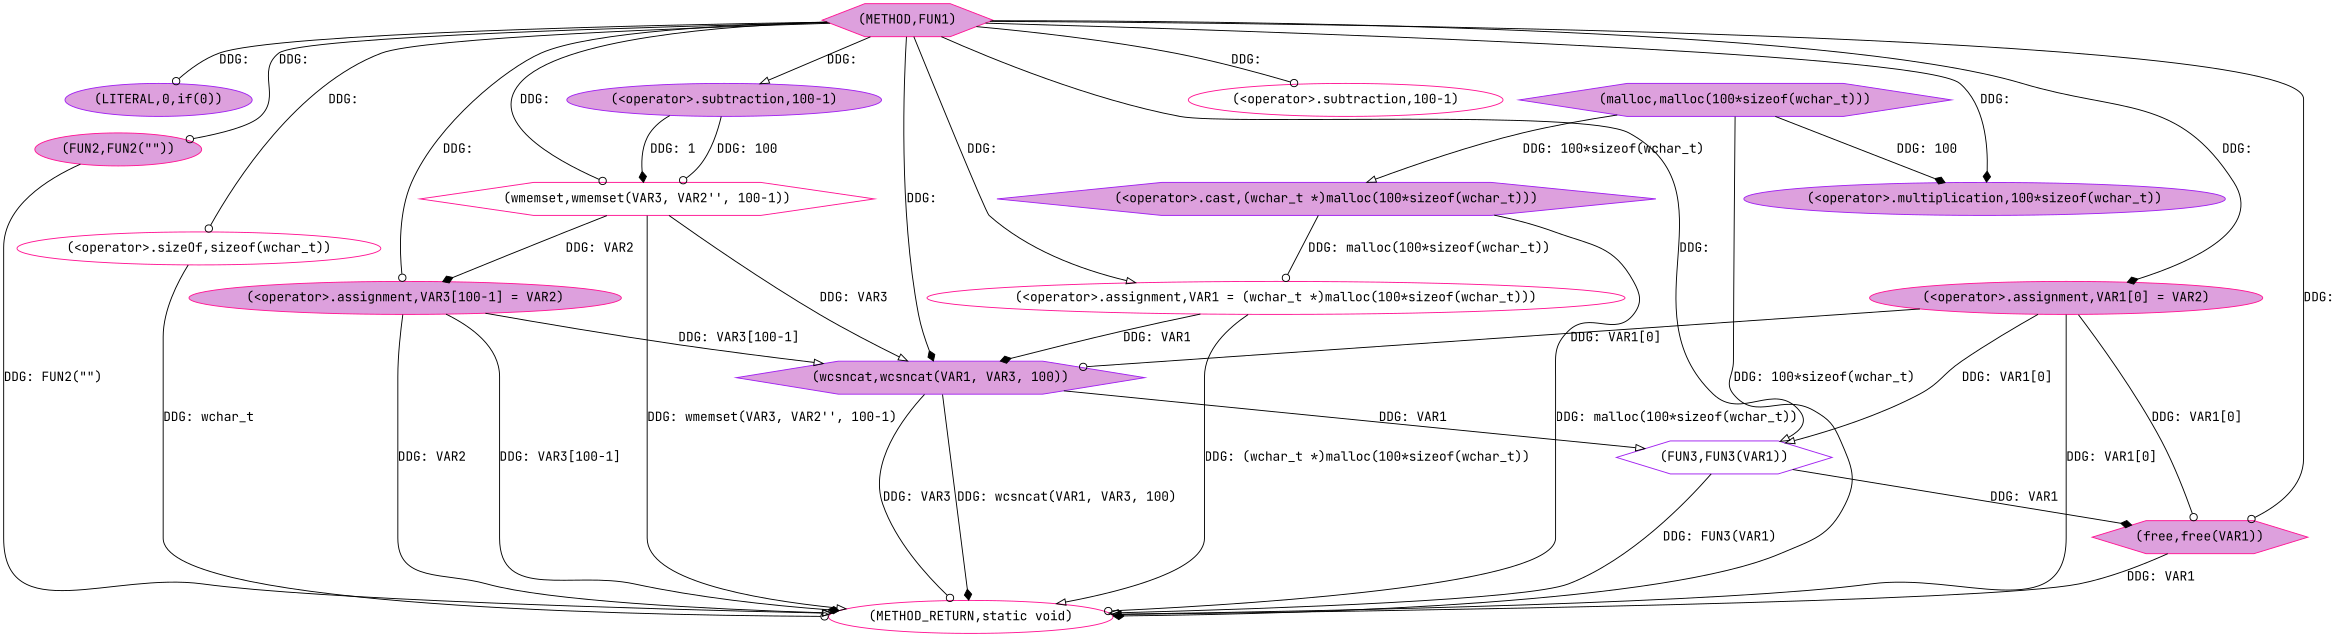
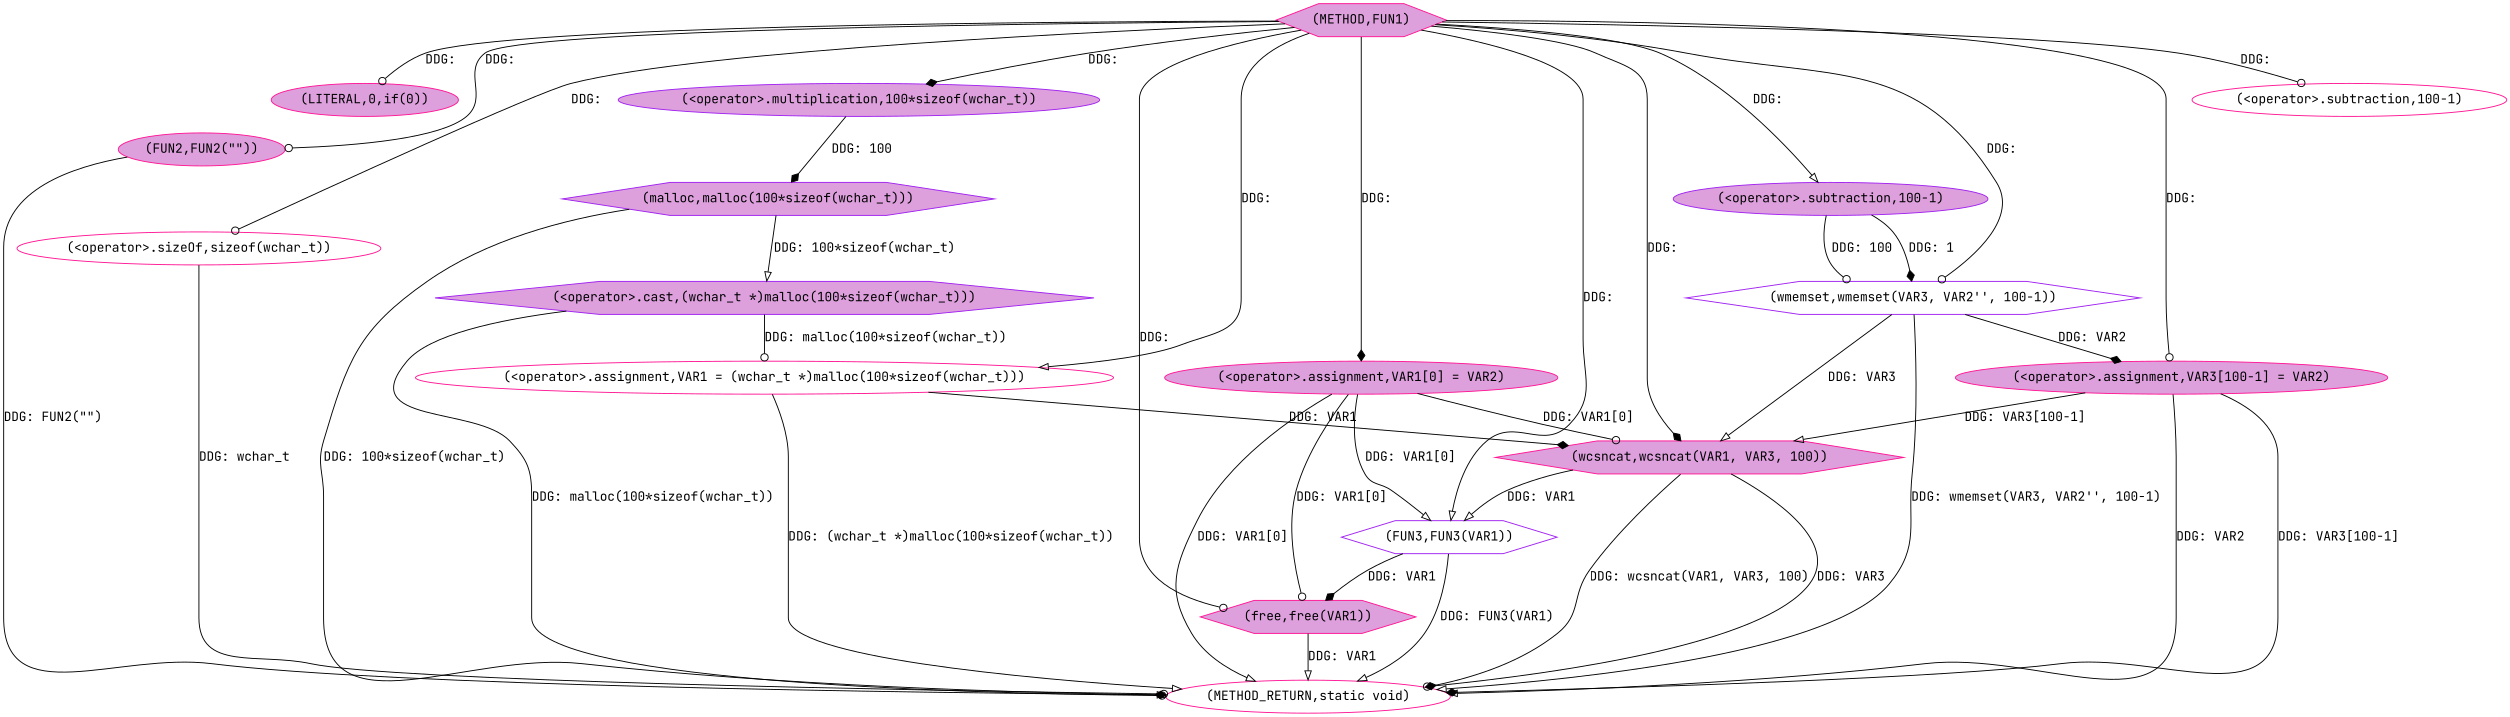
node "(LITERAL,0,if(0))": color purple -> deeppink
edge "(malloc,malloc(100*sizeof(wchar_t)))" -> "(<operator>.multiplication,100*sizeof(wchar_t))": reversed
node "(wmemset,wmemset(VAR3, VAR2'', 100-1))": color deeppink -> purple
node "(wcsncat,wcsncat(VAR1, VAR3, 100))": color purple -> deeppink
